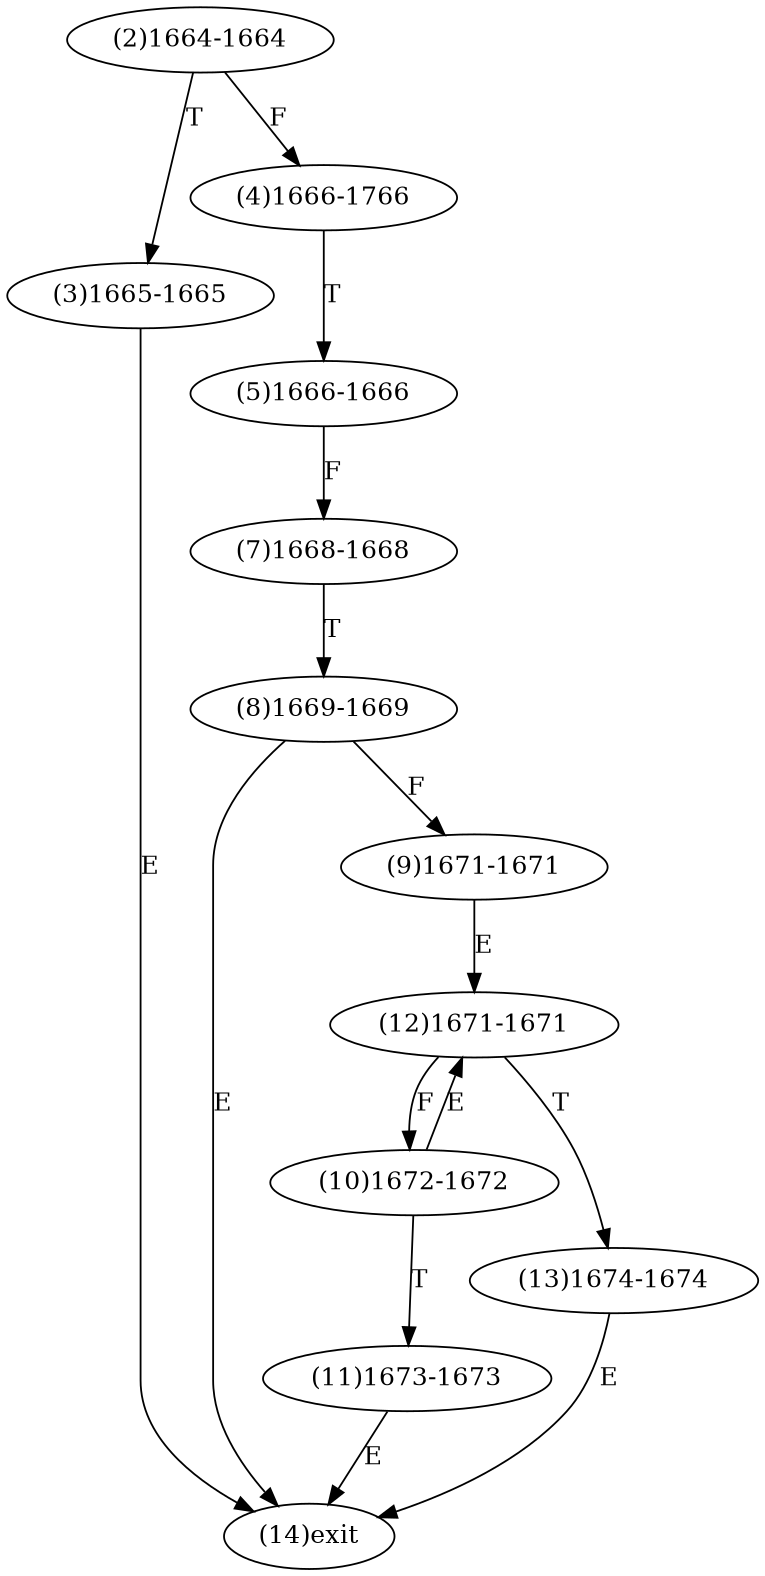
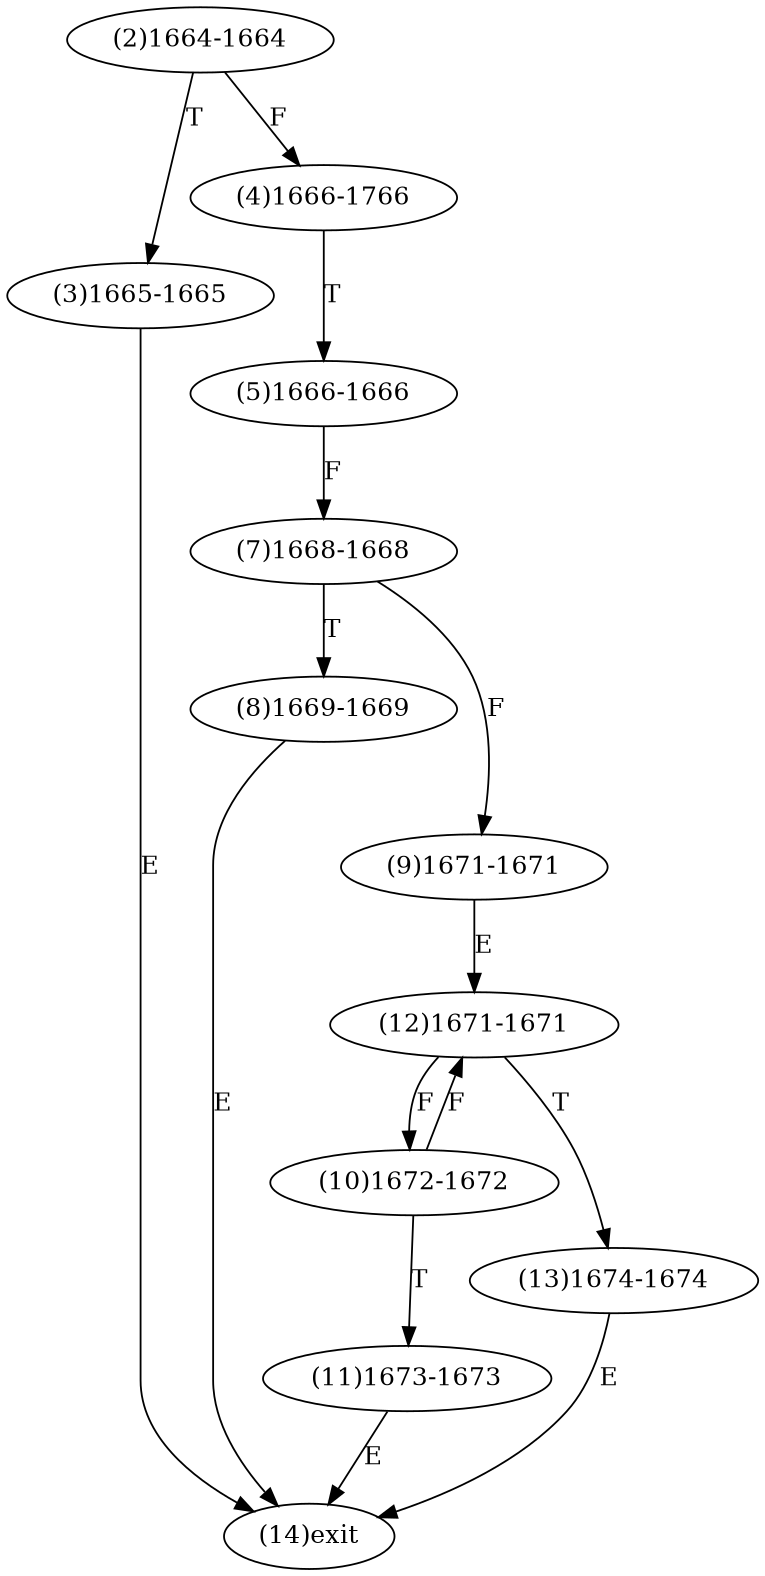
edge "(8)1669-1669" -> "(9)1671-1671": now "(7)1668-1668" -> "(9)1671-1671"
edge "(10)1672-1672" -> "(12)1671-1671": label "E" -> "F"
